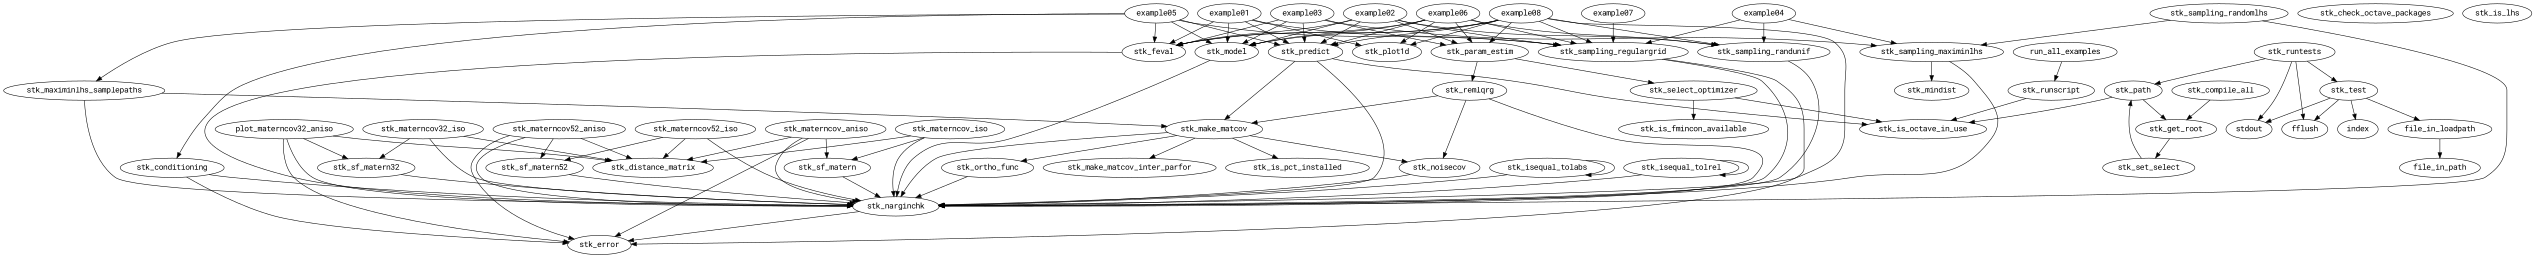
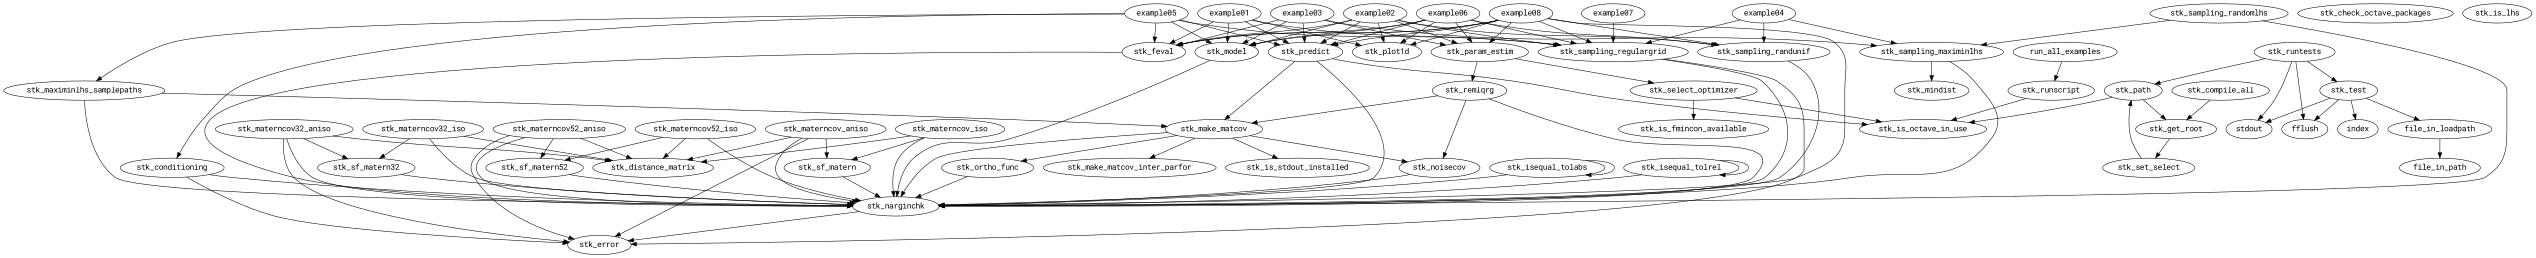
edge "example02" -> "stk_plot1d": added
node "plot_materncov32_aniso": label "plot_materncov32_aniso" -> "stk_materncov32_aniso"
node "stk_is_pct_installed": label "stk_is_pct_installed" -> "stk_is_stdout_installed"
